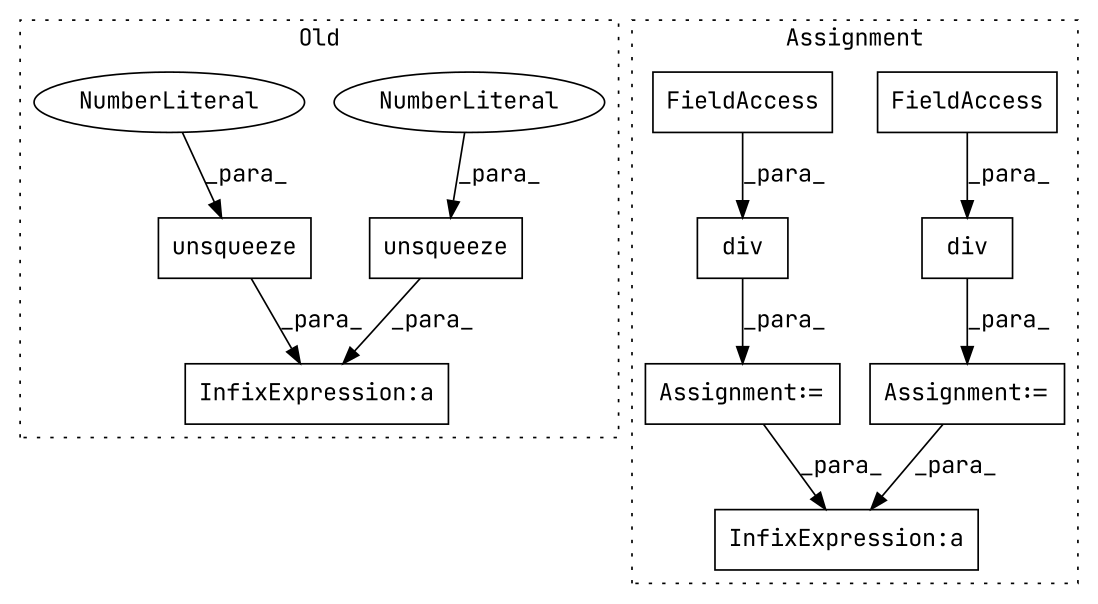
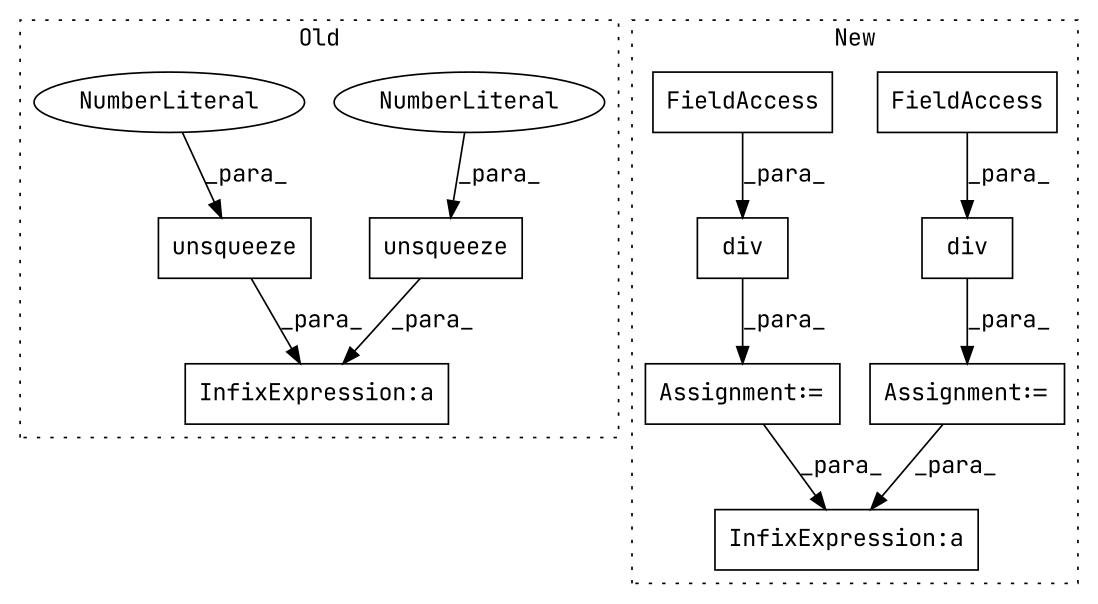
cluster "Assignment": label "Assignment" -> "New"
